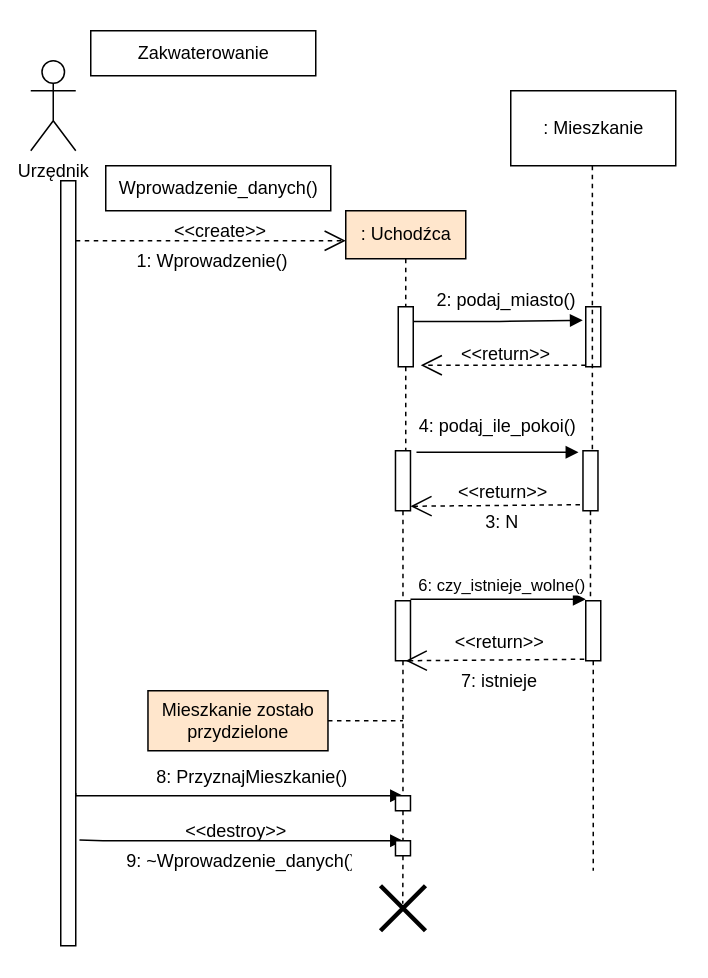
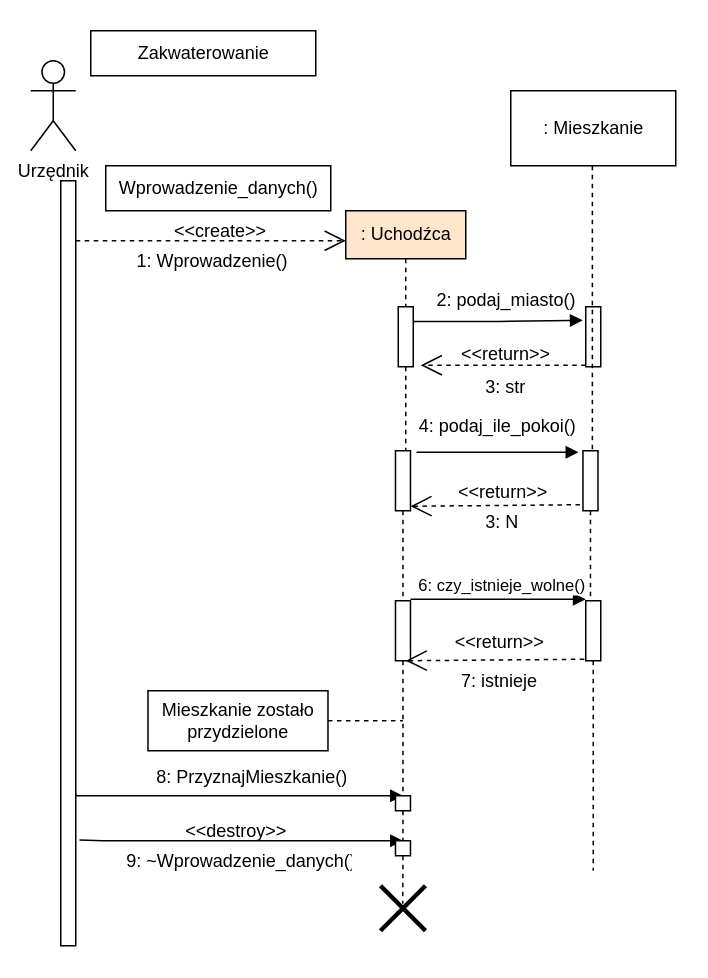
node "3: str": added
node "Mieszkanie zostało przydzielone": fillcolor #ffe6cc -> #ffffff
